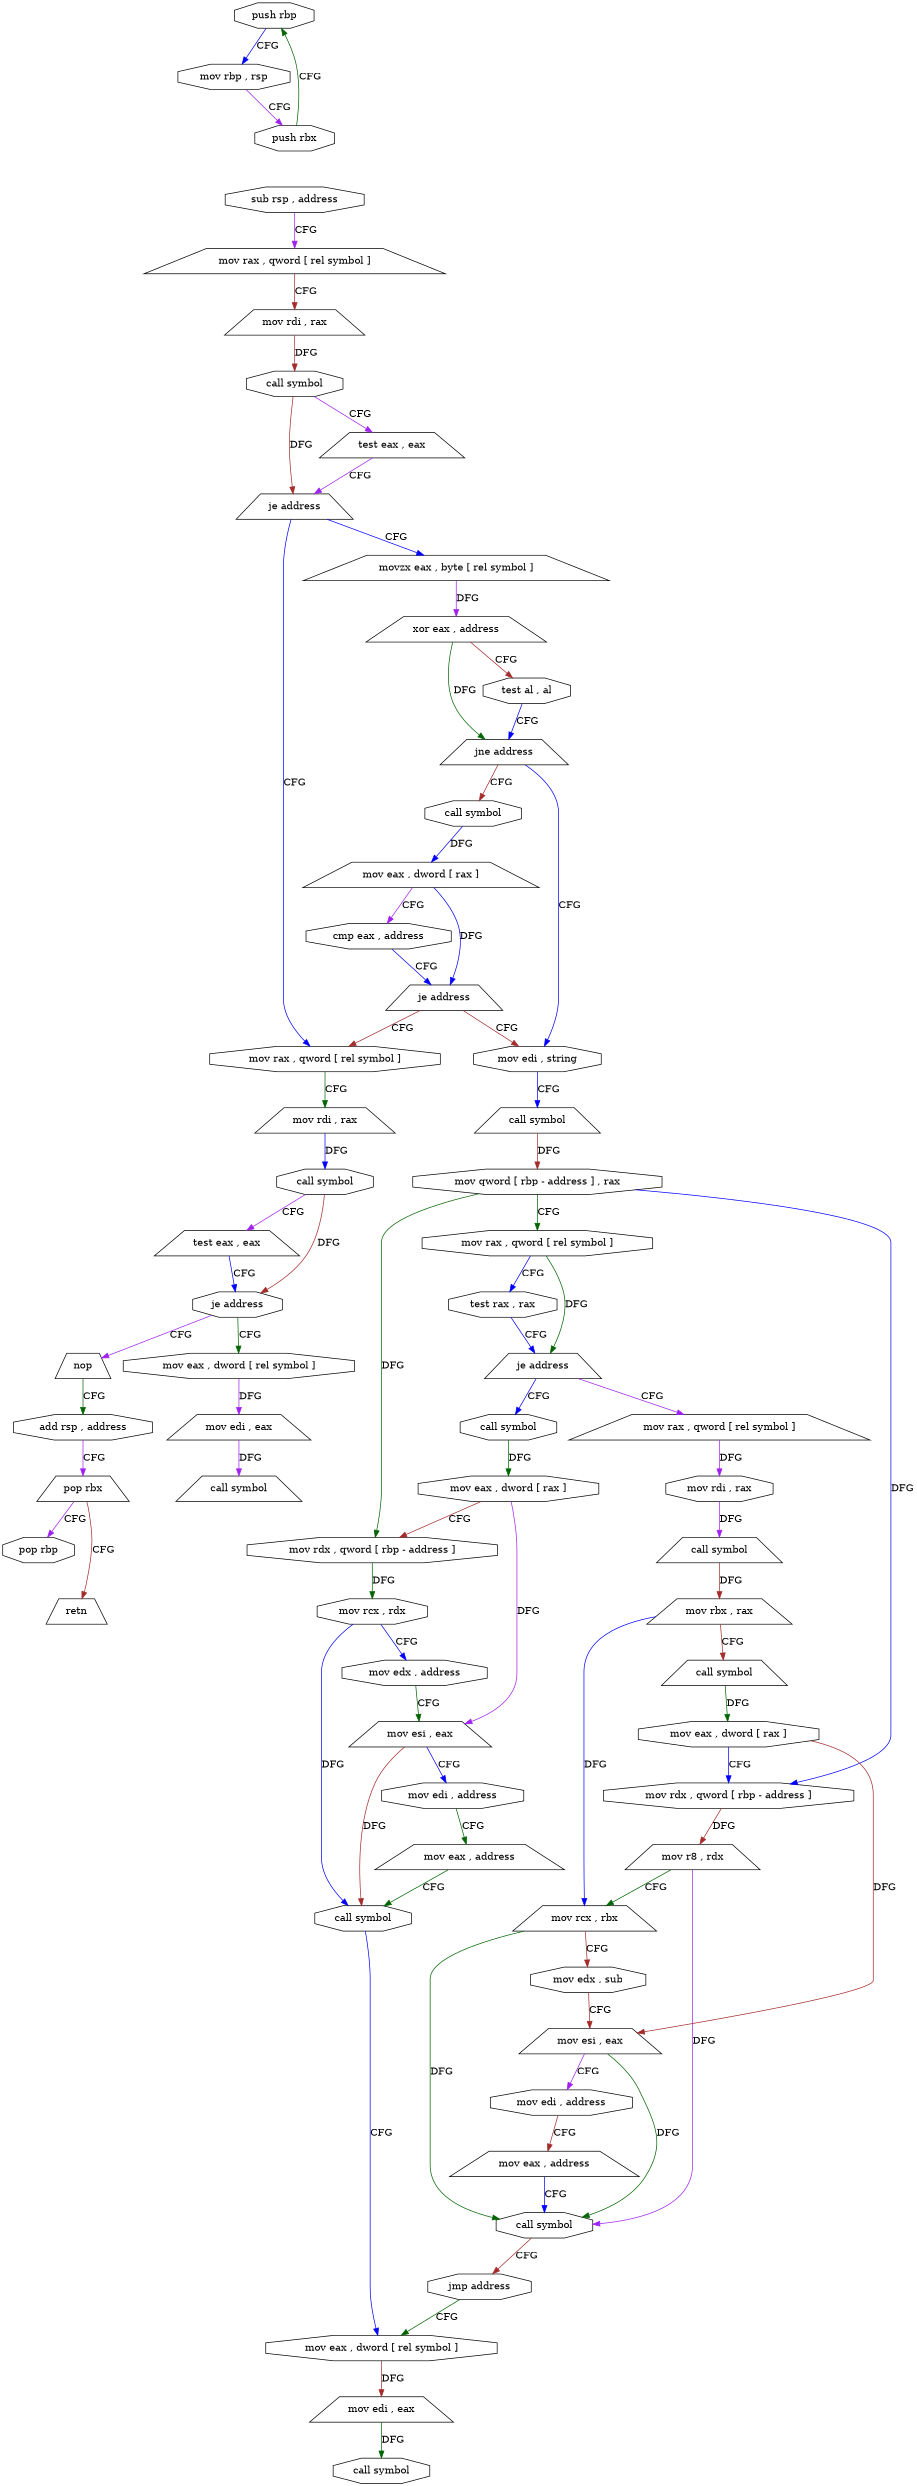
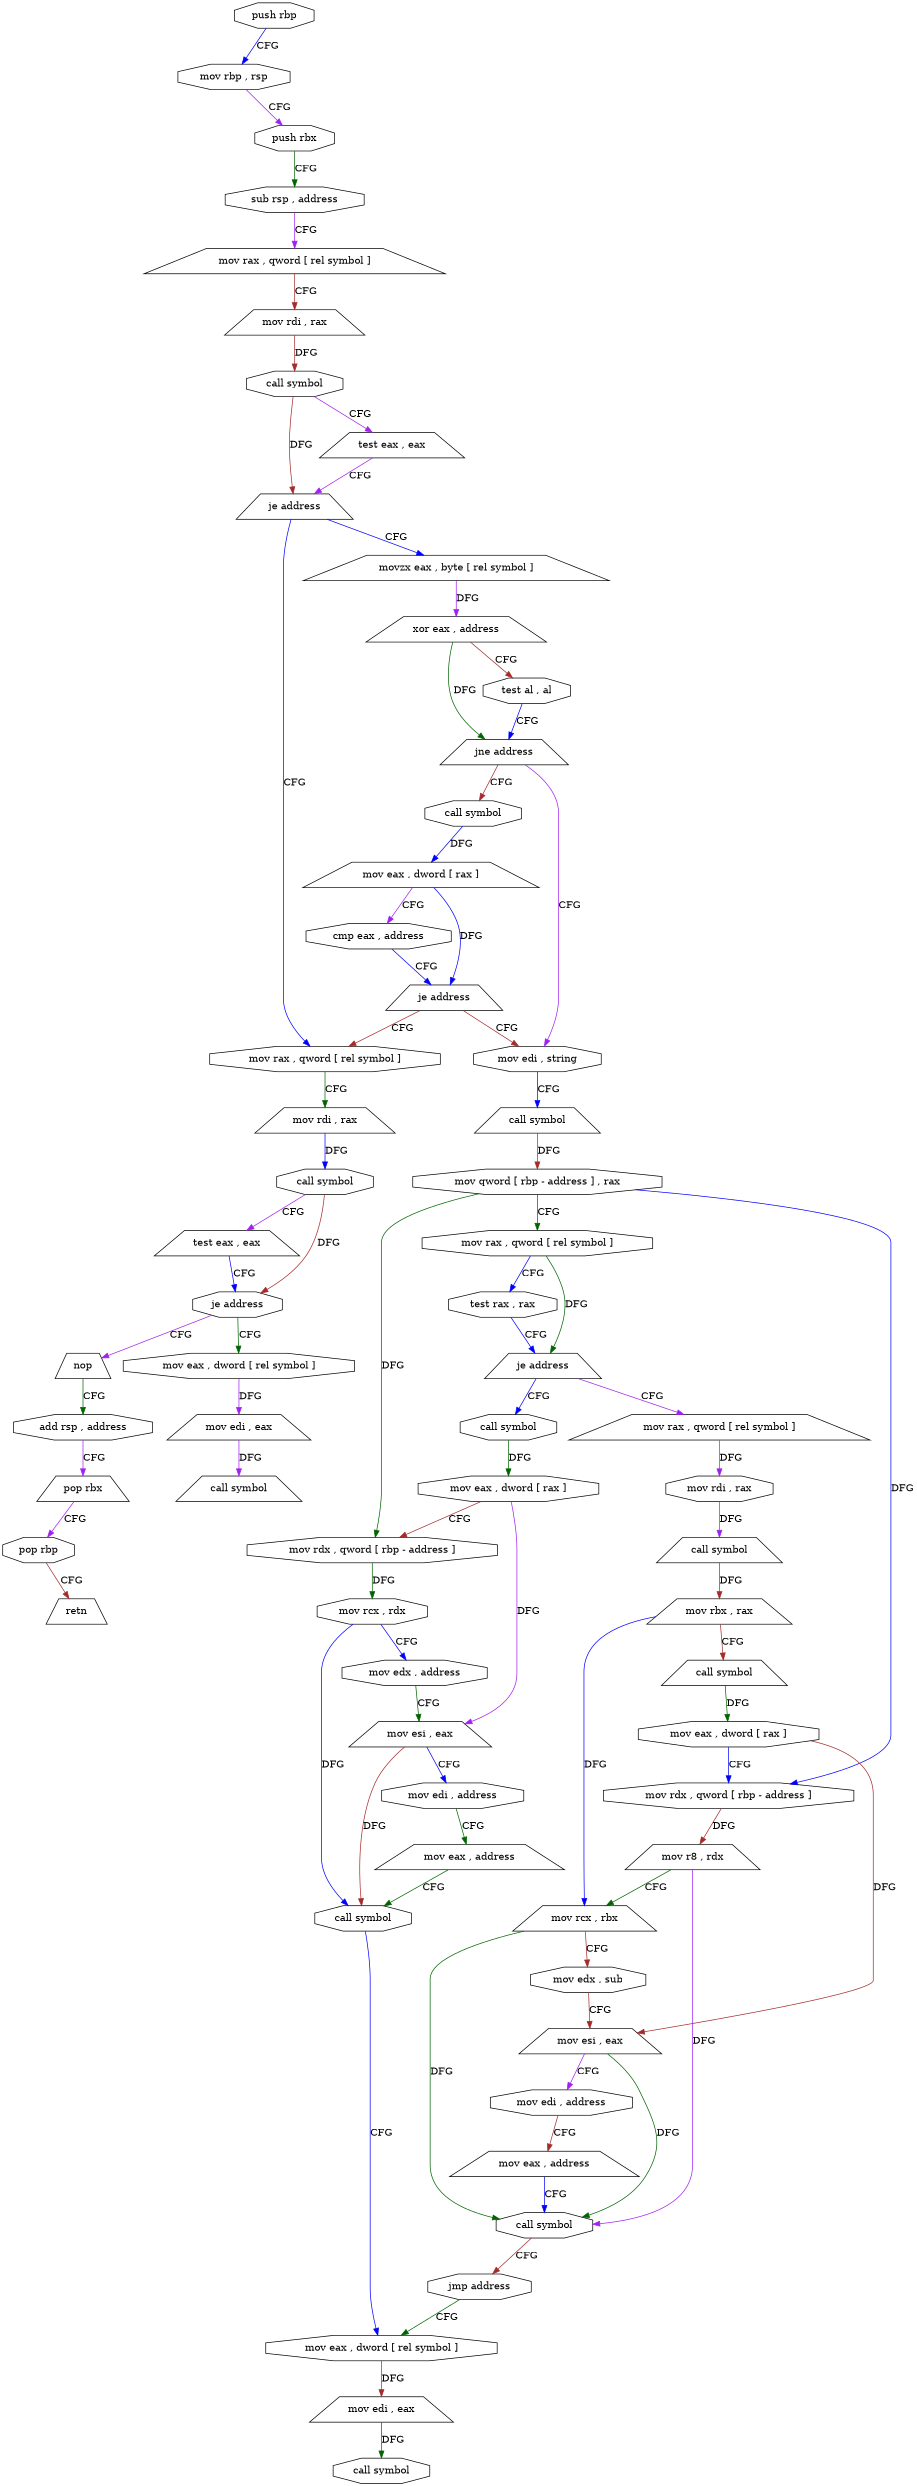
edge "push rbx" -> "push rbp": now "push rbx" -> "sub rsp , address"
edge "jne address" -> "mov edi , string": color blue -> purple
edge "pop rbx" -> "retn": now "pop rbp" -> "retn"
